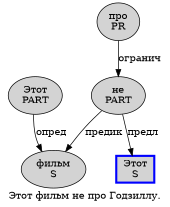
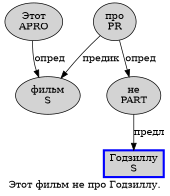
edge "про PR" -> "не PART": label "огранич" -> "опред"
node "Этот PART": label "Этот PART" -> "Этот APRO"
edge "не PART" -> "фильм S": now "про PR" -> "фильм S"
node "Этот S": label "Этот S" -> "Годзиллу S"
